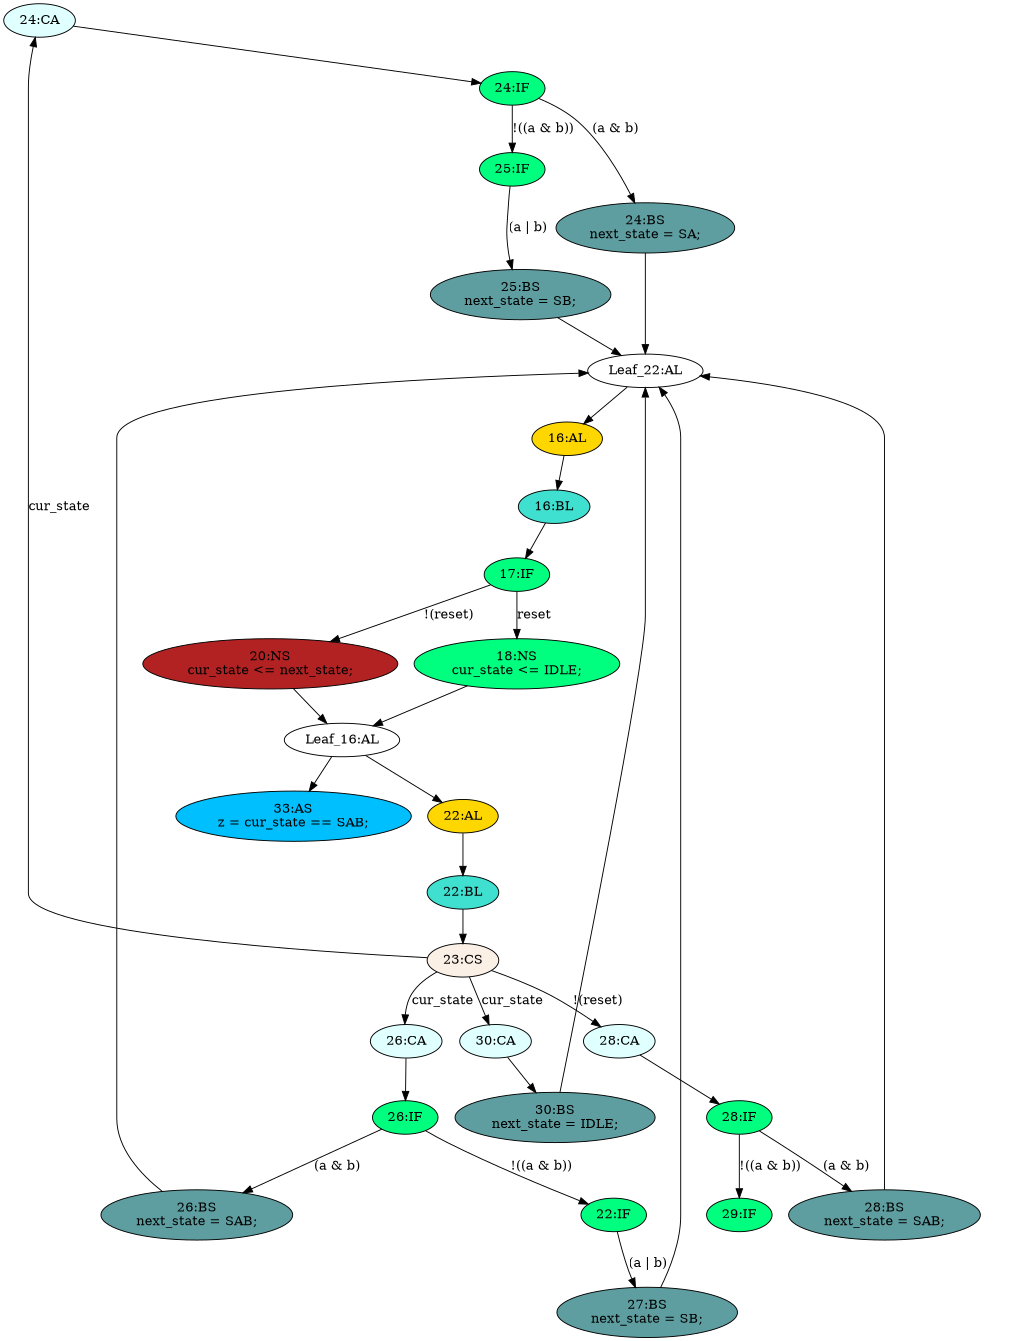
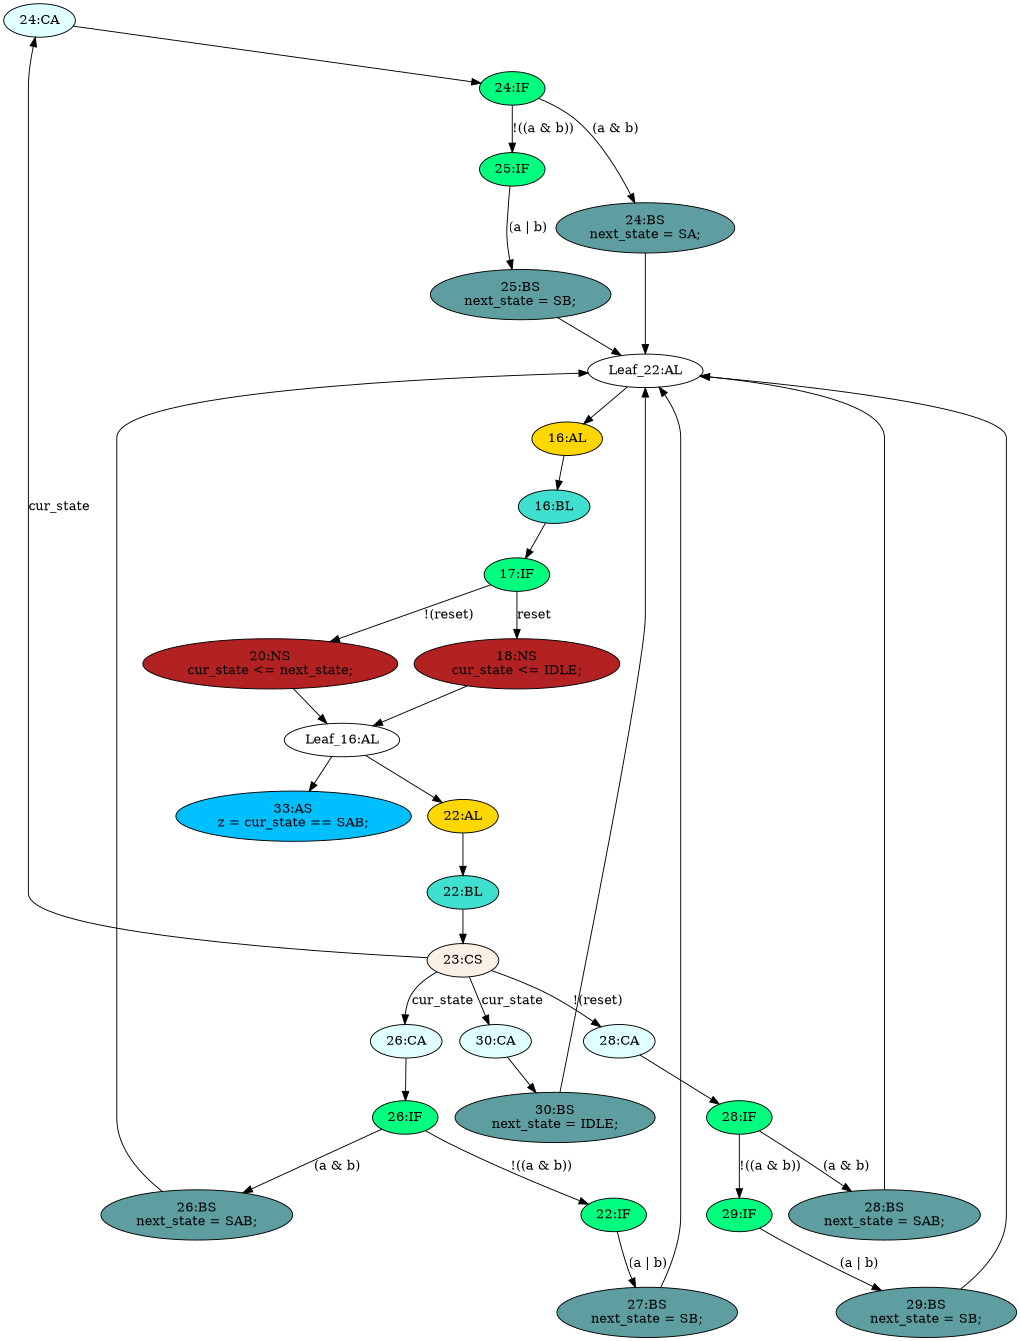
node "18:NS cur_state <= IDLE;": fillcolor springgreen -> firebrick
node "29:BS next_state = SB;": added
